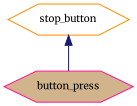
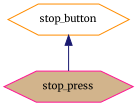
node "button_press": label "button_press" -> "stop_press"
